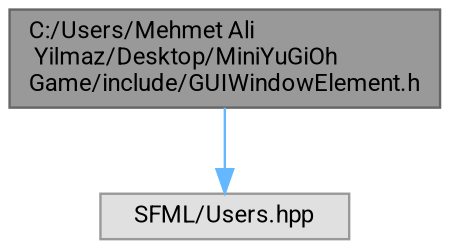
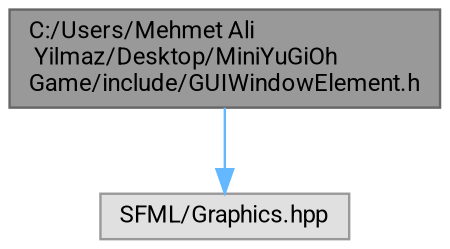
node "SFML/Users.hpp": label "SFML/Users.hpp" -> "SFML/Graphics.hpp"
